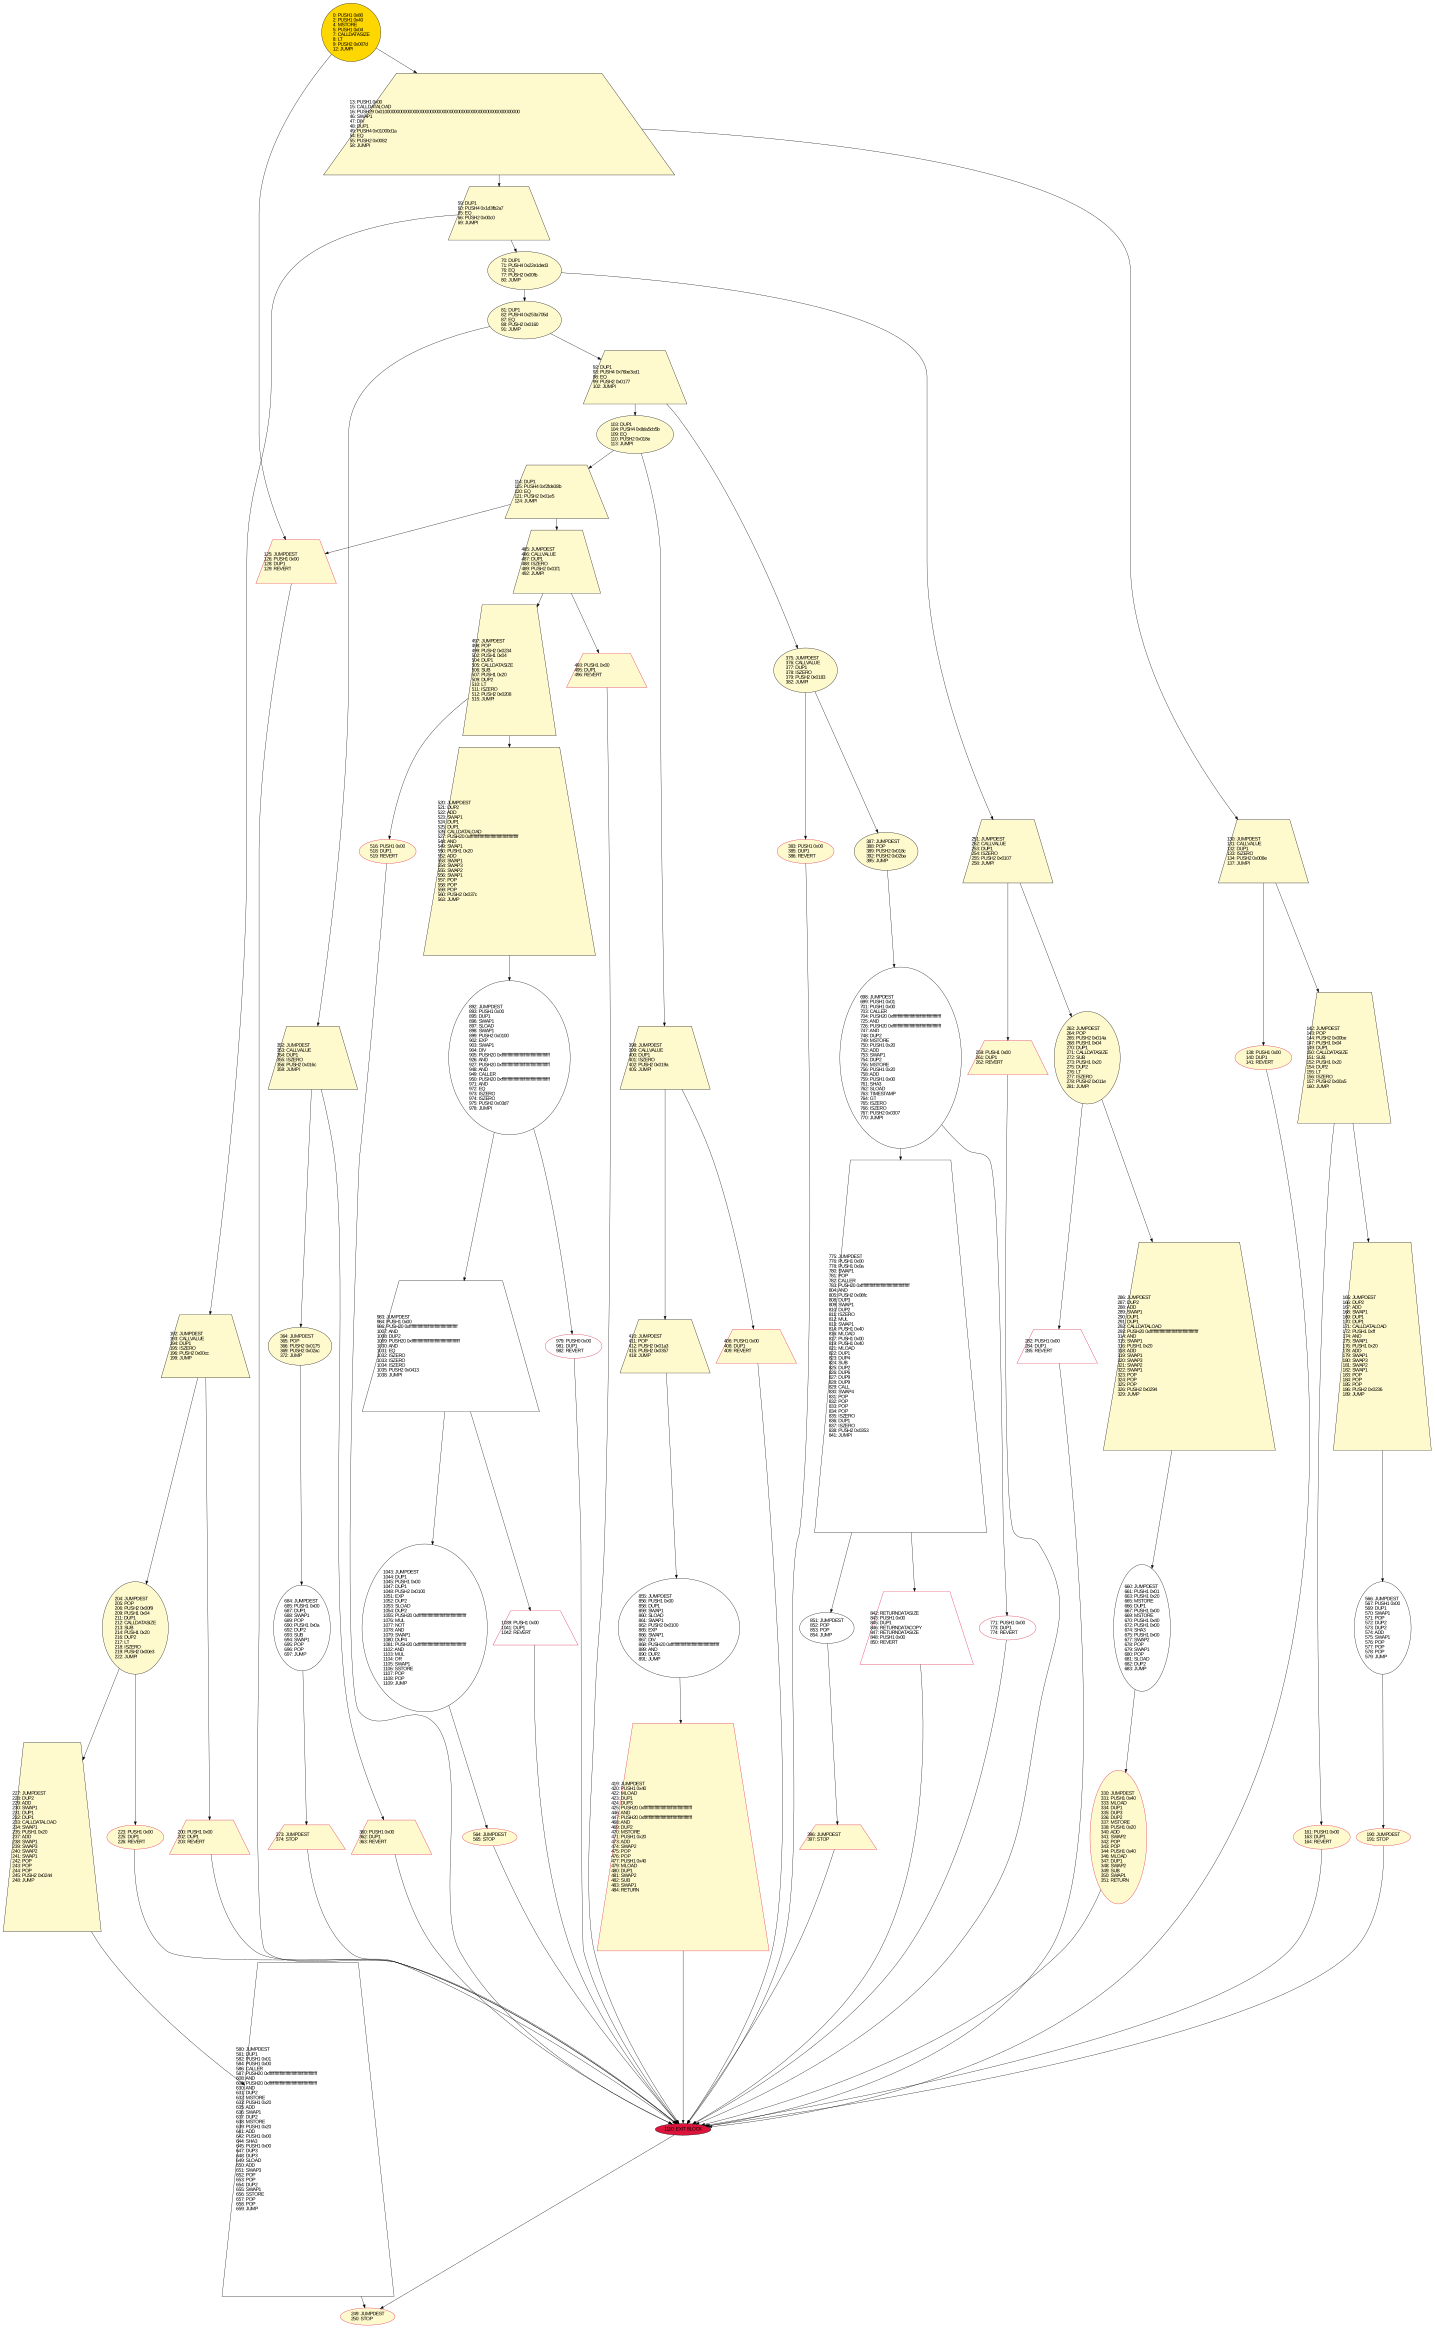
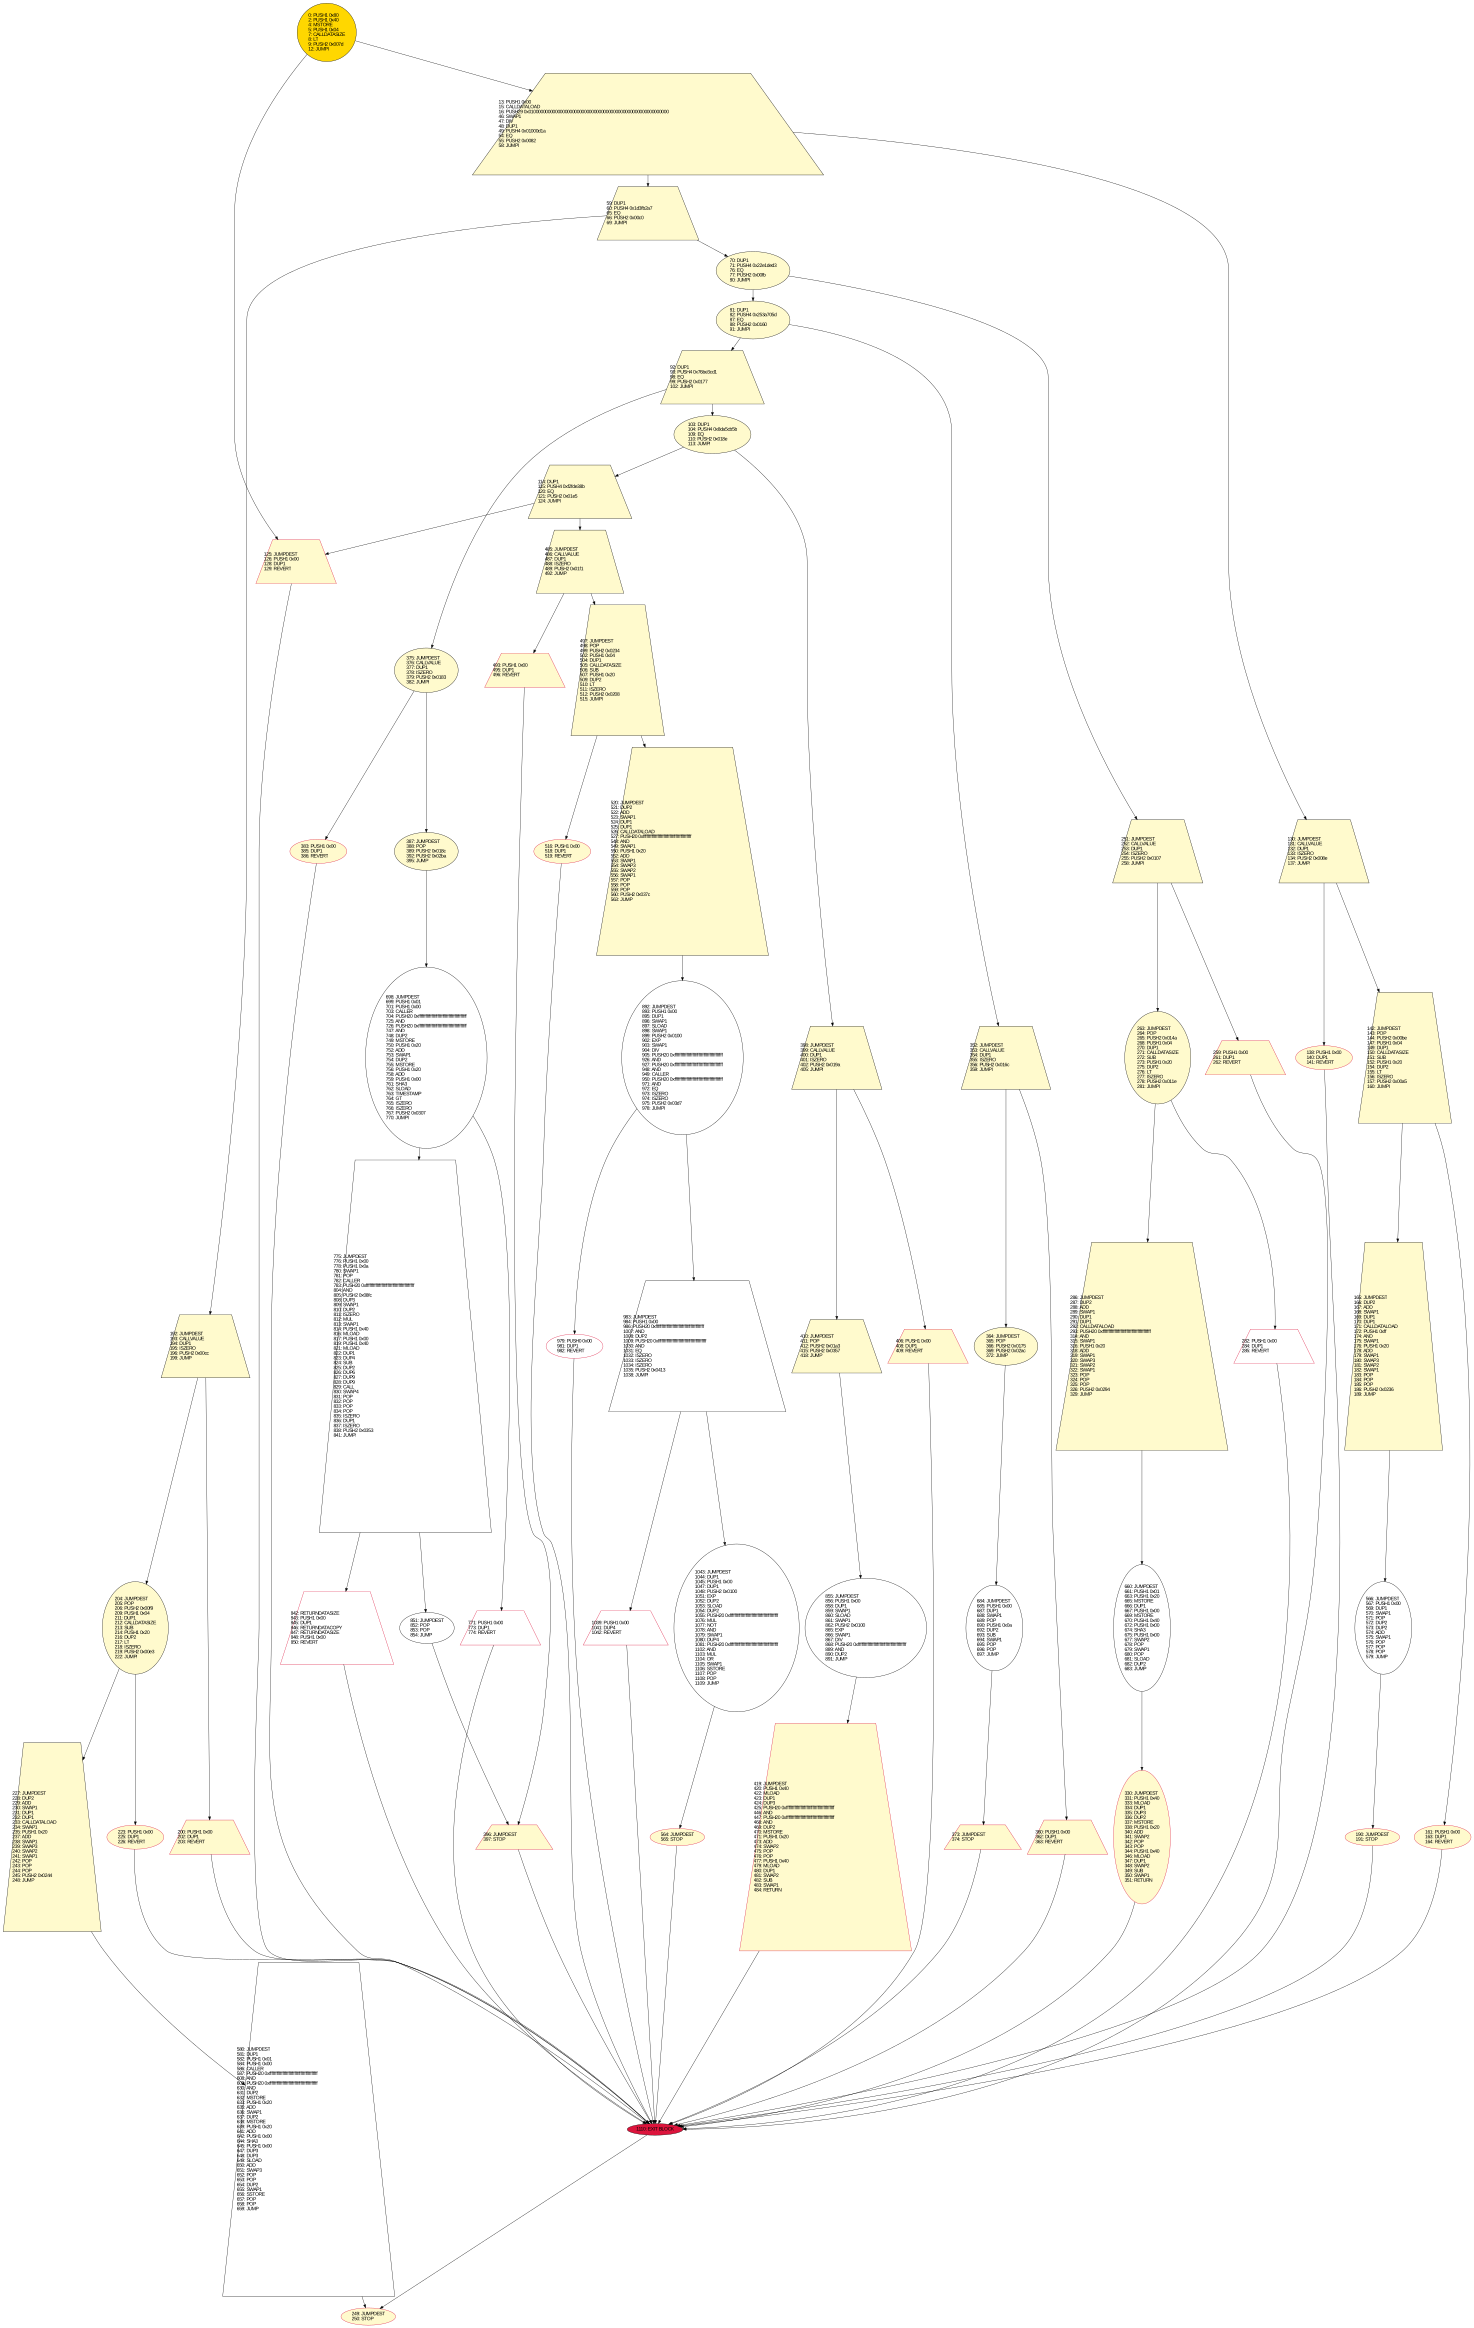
edge "493: PUSH1 0x00 495: DUP1 496: REVERT" -> "1110: EXIT BLOCK": now "493: PUSH1 0x00 495: DUP1 496: REVERT" -> "396: JUMPDEST 397: STOP"
node "1039: PUSH1 0x00 1041: DUP1 1042: REVERT": label "1039: PUSH1 0x00 1041: DUP1 1042: REVERT" -> "1039: PUSH1 0x00 1041: DUP4 1042: REVERT"
node "771: PUSH1 0x00 773: DUP1 774: REVERT": shape ellipse -> trapezium
